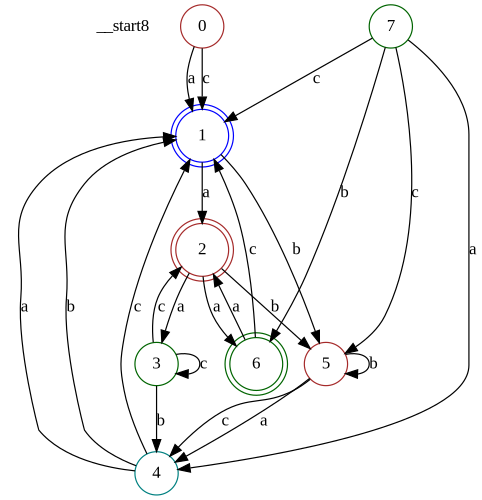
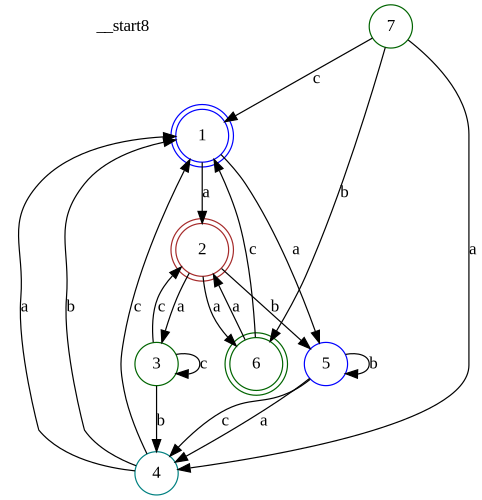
node "0": removed
edge "7" -> "5": removed, label "c"
edge "1" -> "5": label "b" -> "a"
node "5": color brown -> blue
